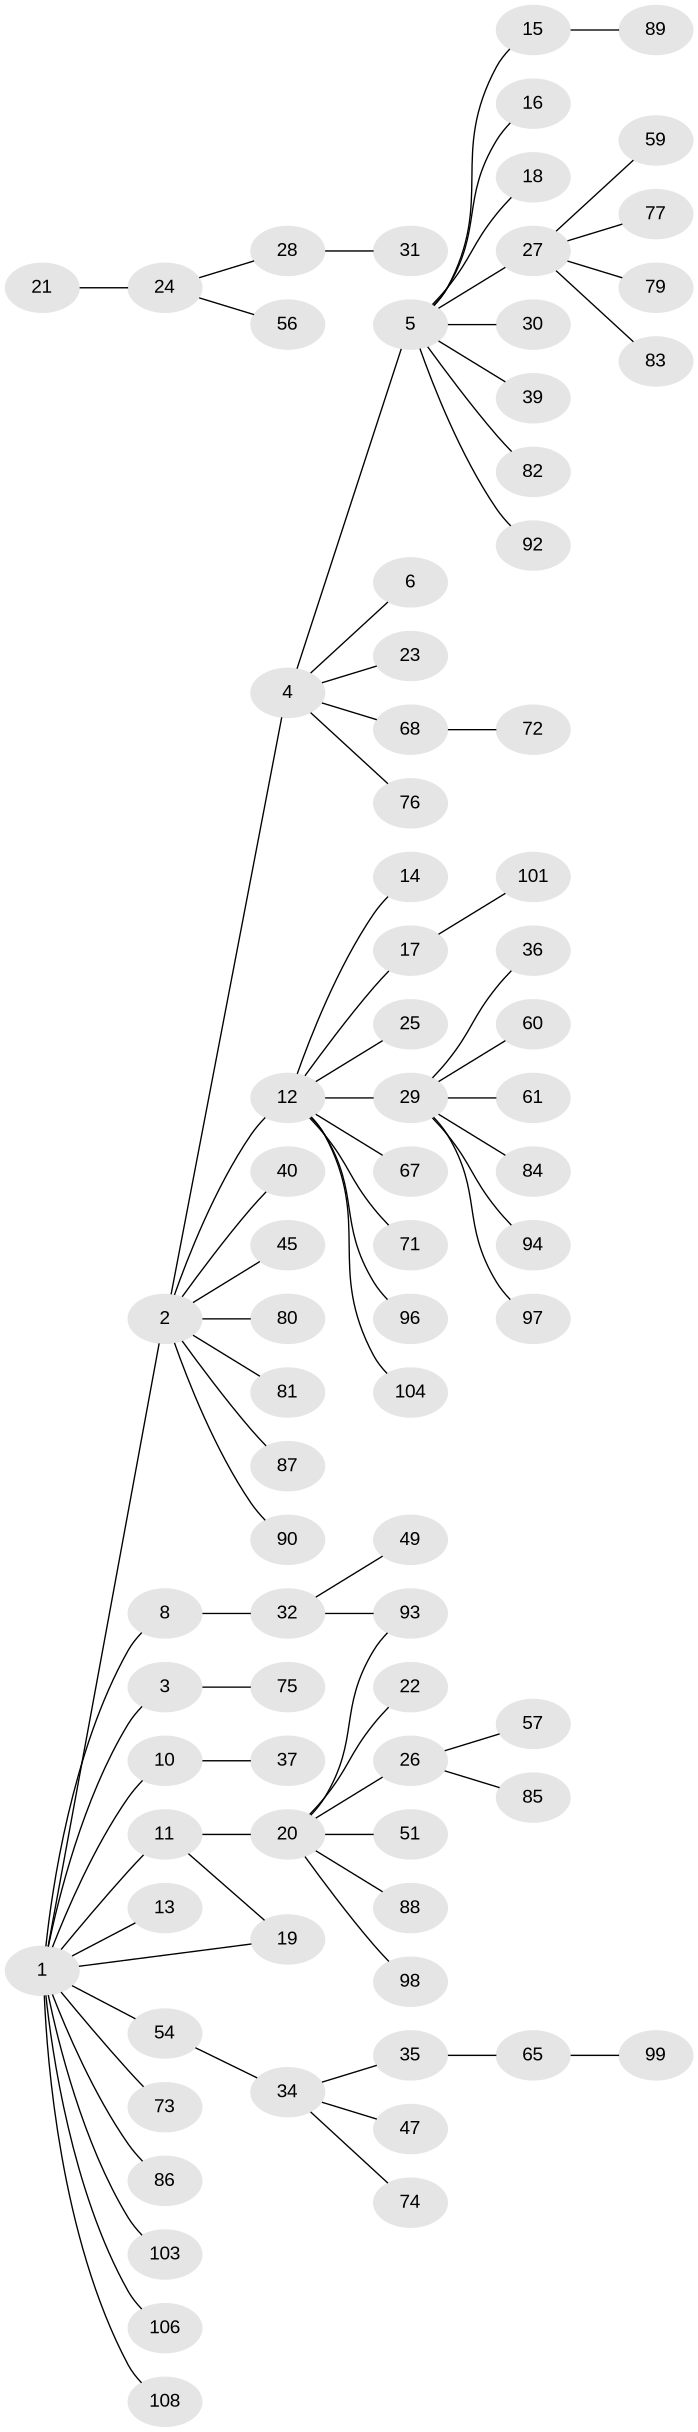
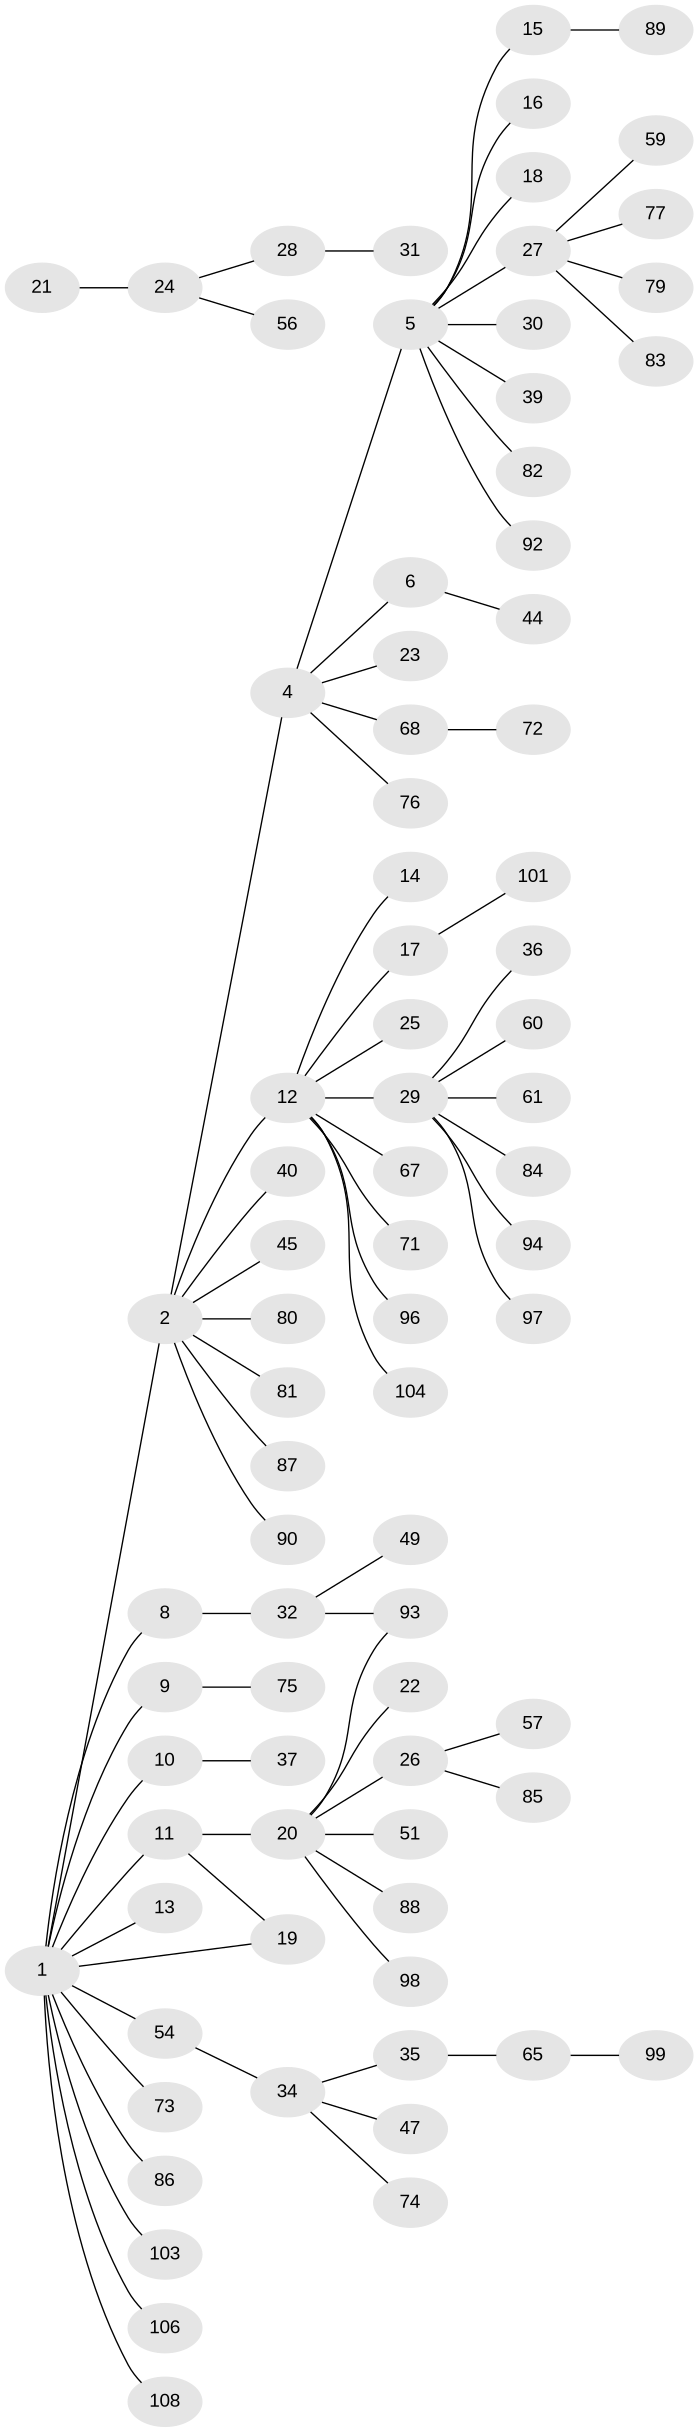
node "44": added
node "3": label "3" -> "9"
